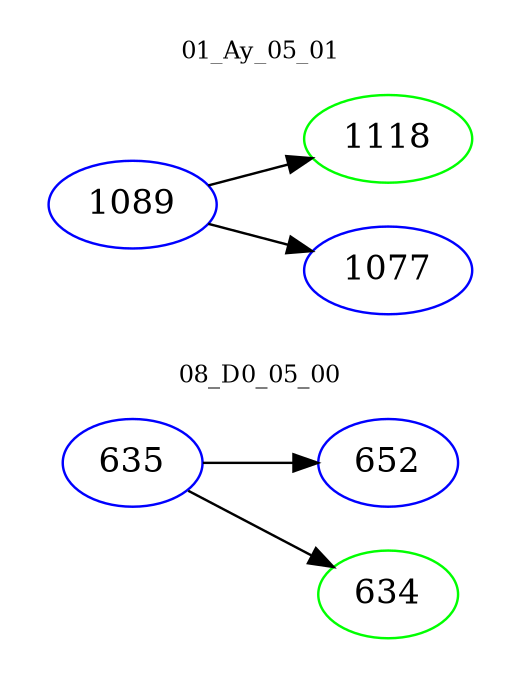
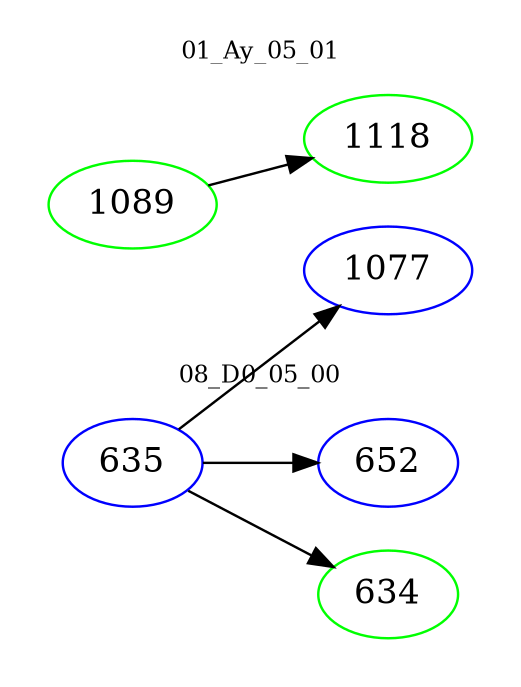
node "1089": color blue -> green
edge "1089" -> "1077": now "635" -> "1077"
